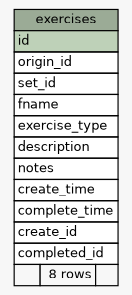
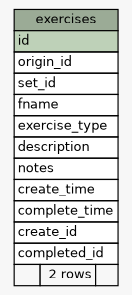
node "exercises": text "8 rows" -> "2 rows"
